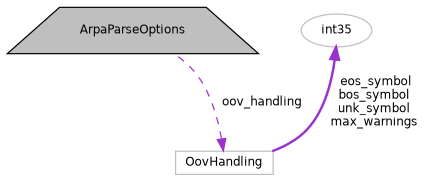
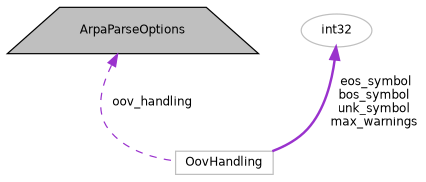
node "int35": label "int35" -> "int32"
edge "ArpaParseOptions" -> "OovHandling": reversed
